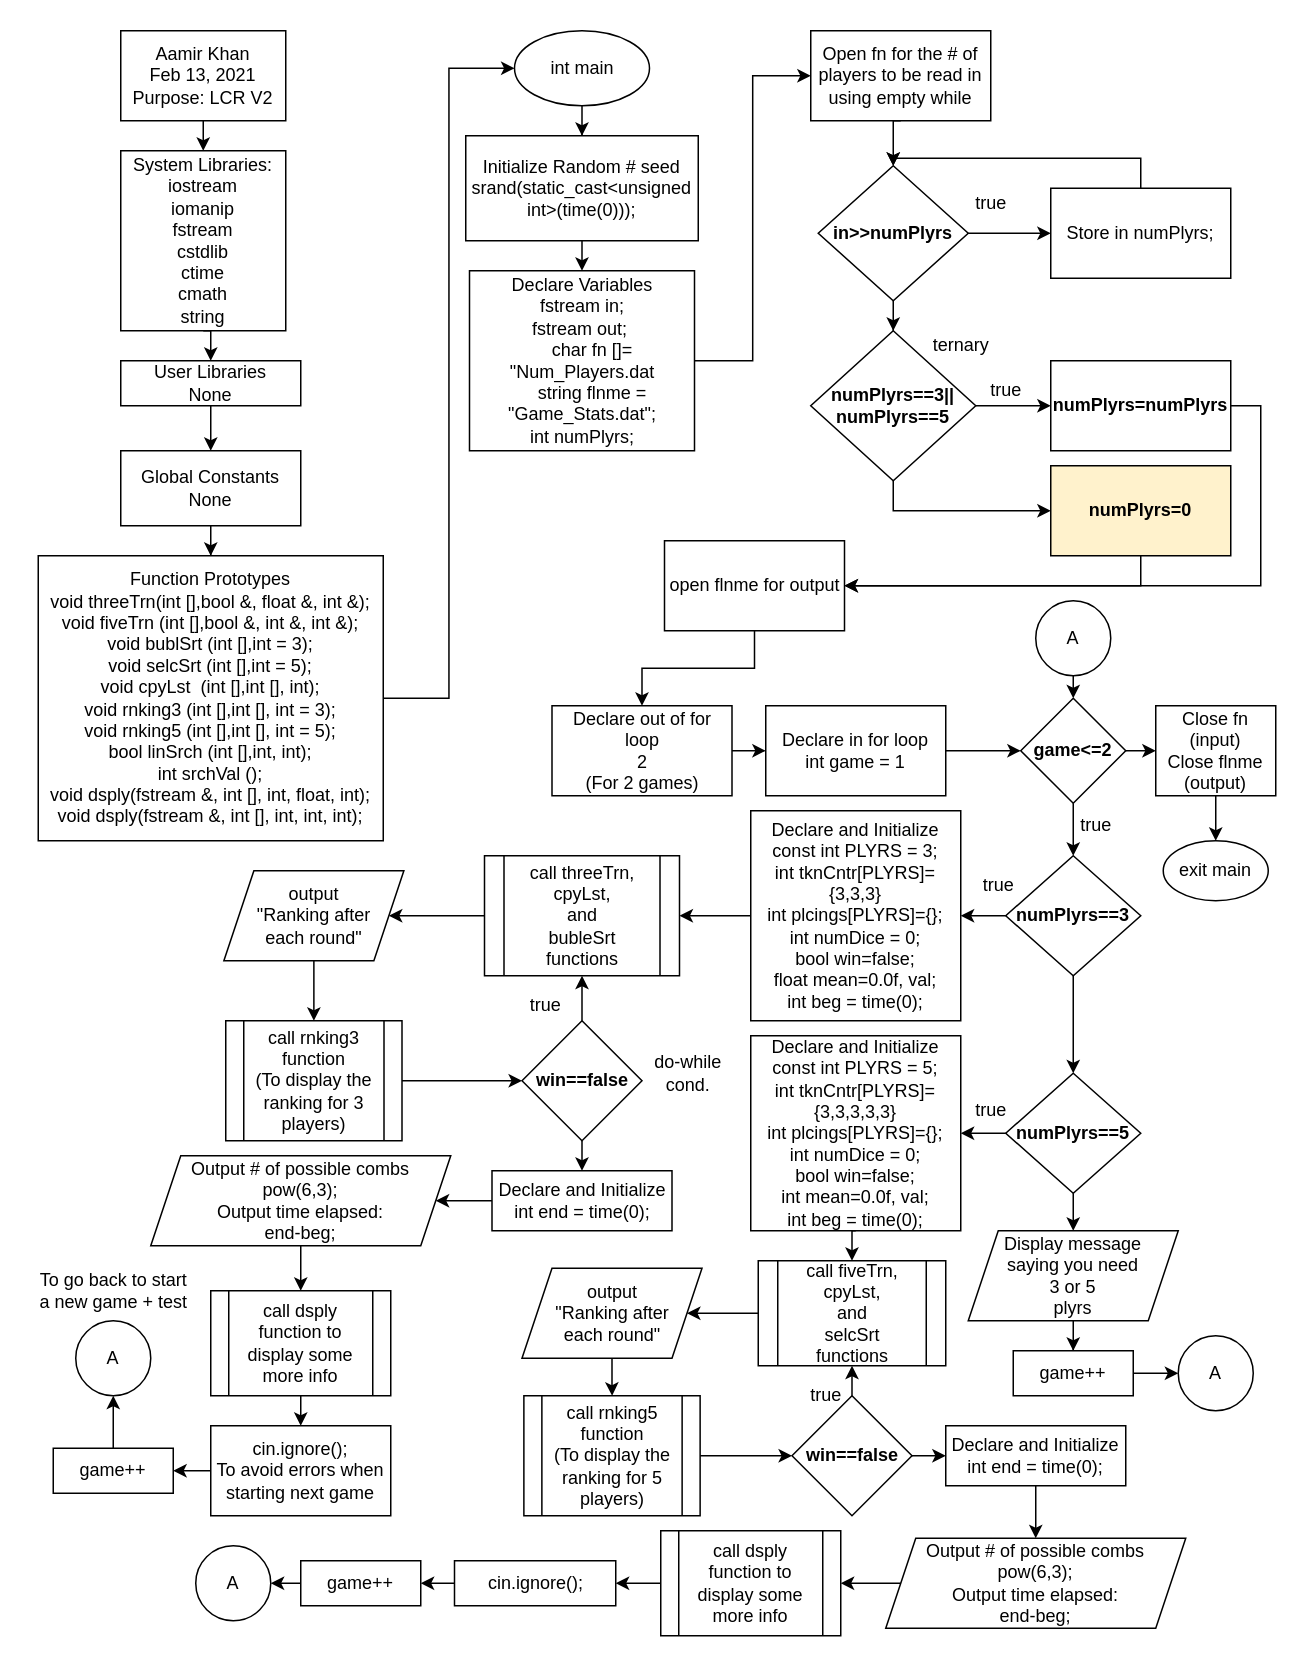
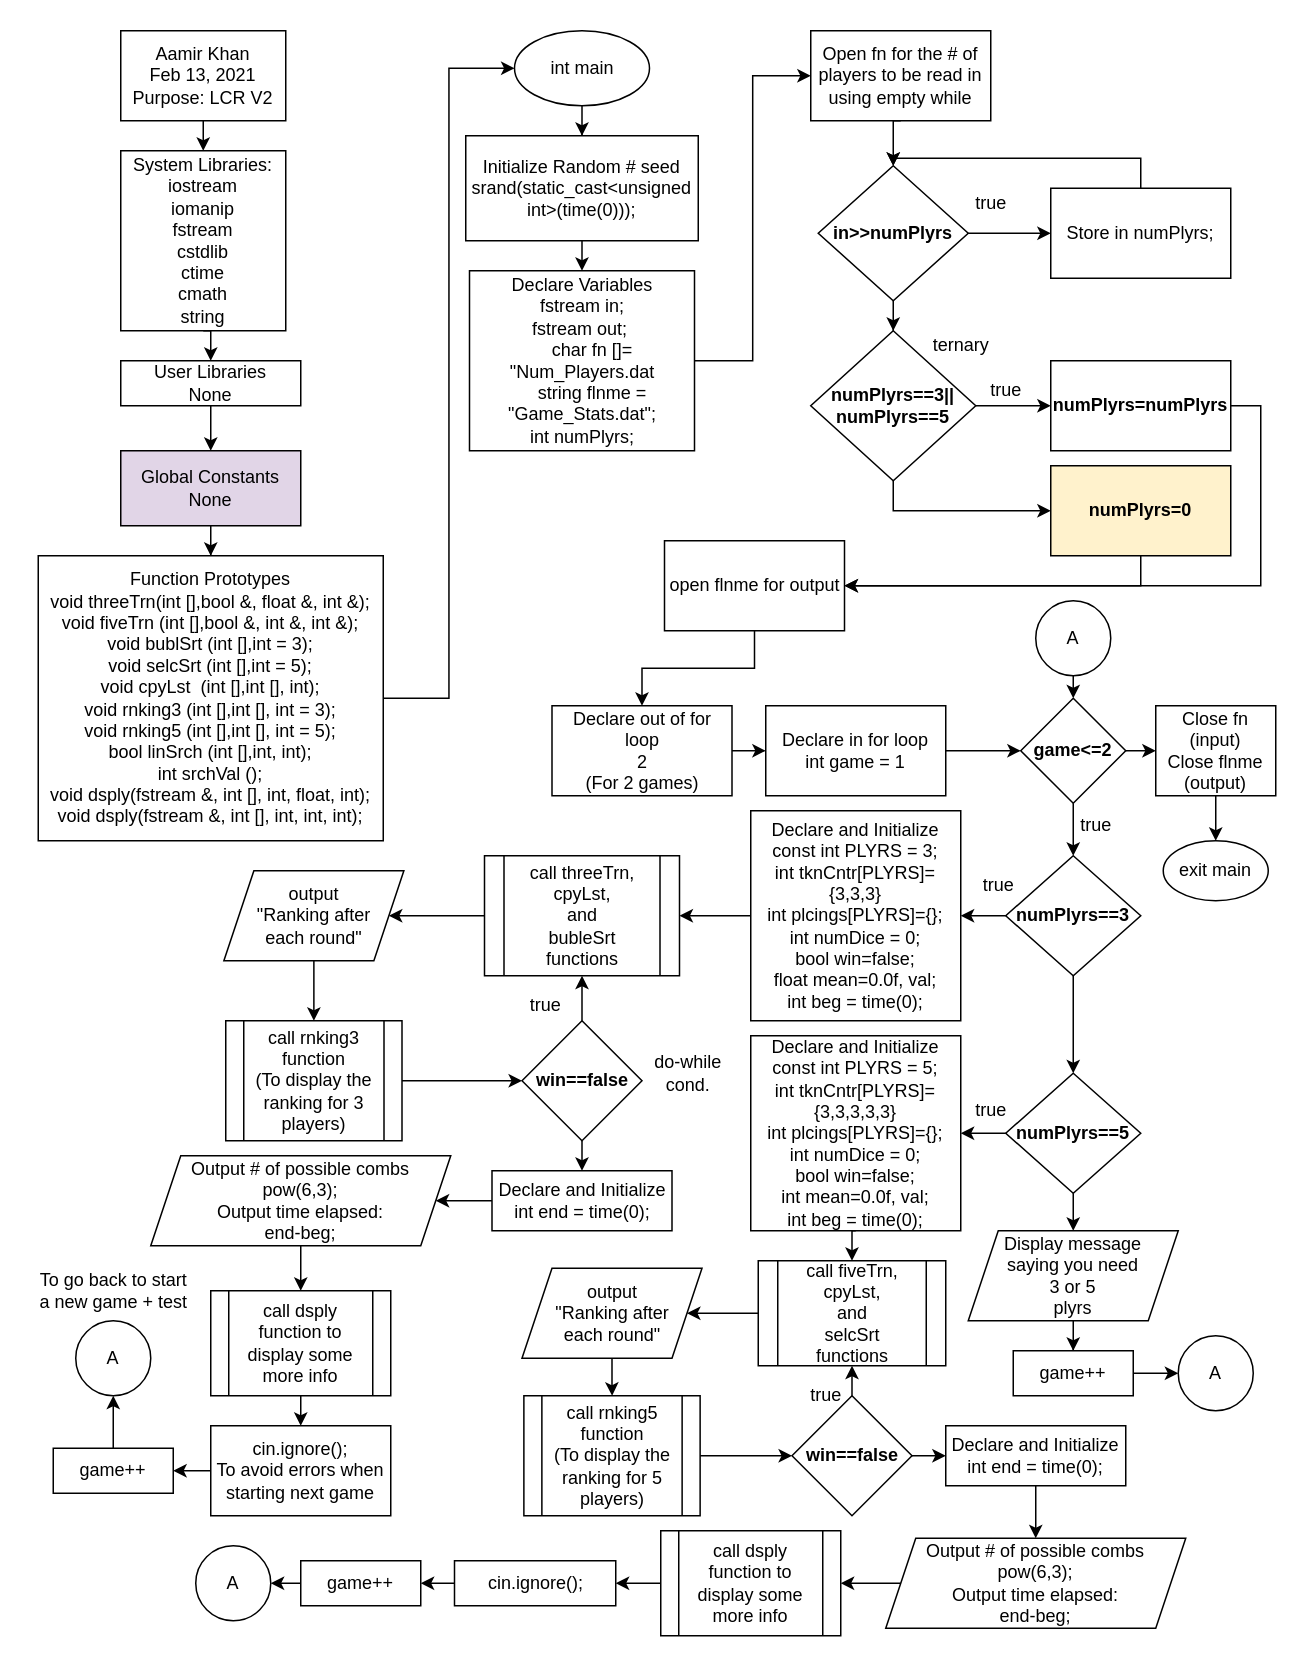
node "Global Constants None": fillcolor #ffffff -> #e1d5e7
